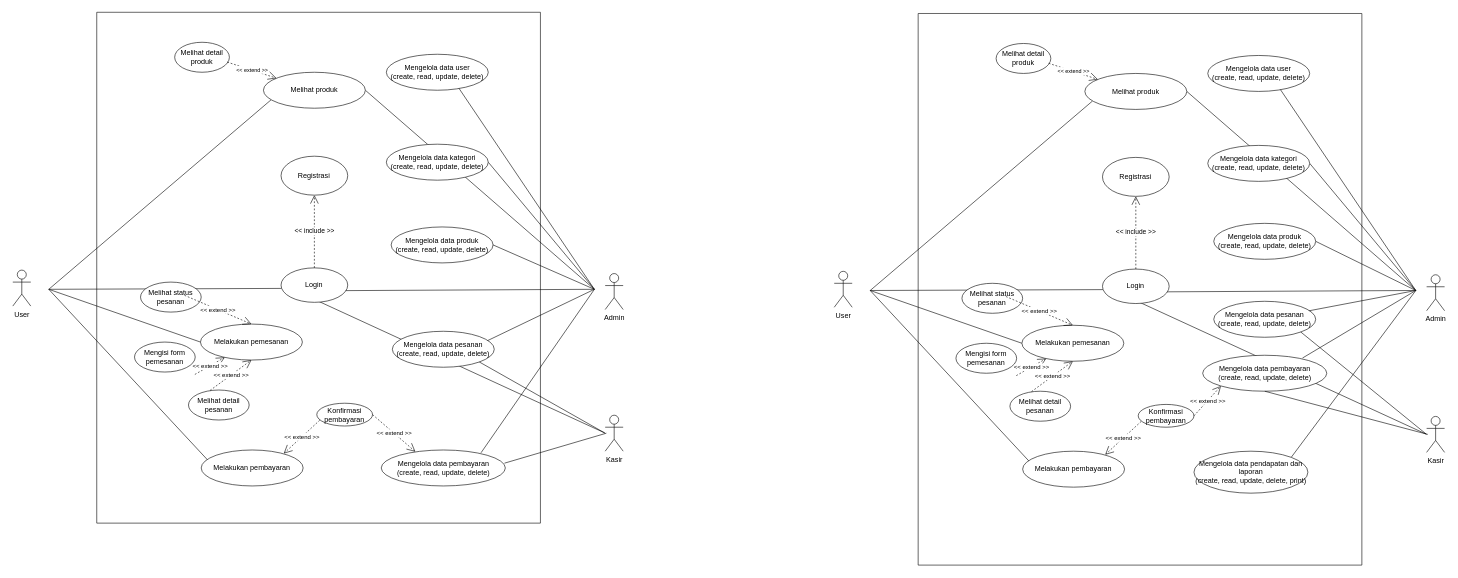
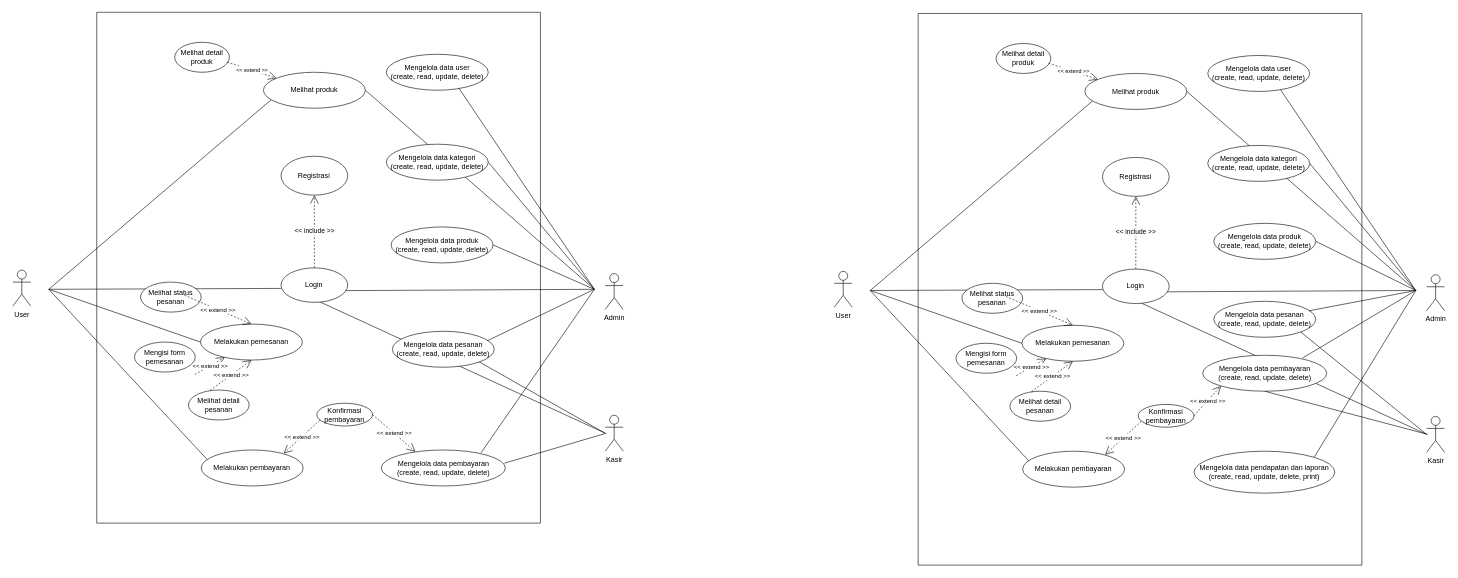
node "Mengelola data pendapatan dan laporan (create, read, update, delete, print)": size 114x42 -> 141x42
